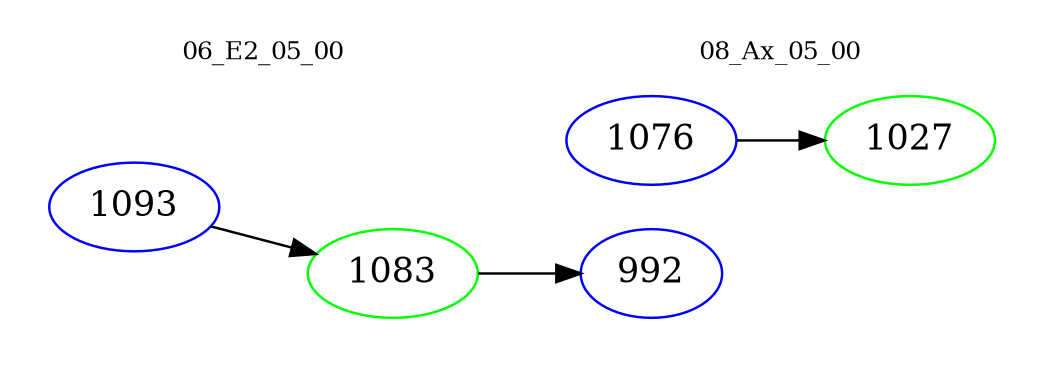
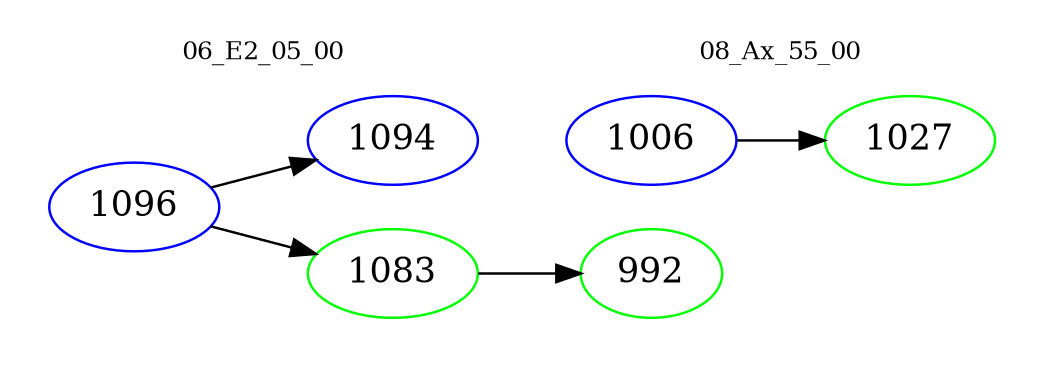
cluster "08_Ax_05_00": label "08_Ax_05_00" -> "08_Ax_55_00"
node "1094": added
node "1076": label "1076" -> "1006"
node "1093": label "1093" -> "1096"
node "992": color blue -> green
